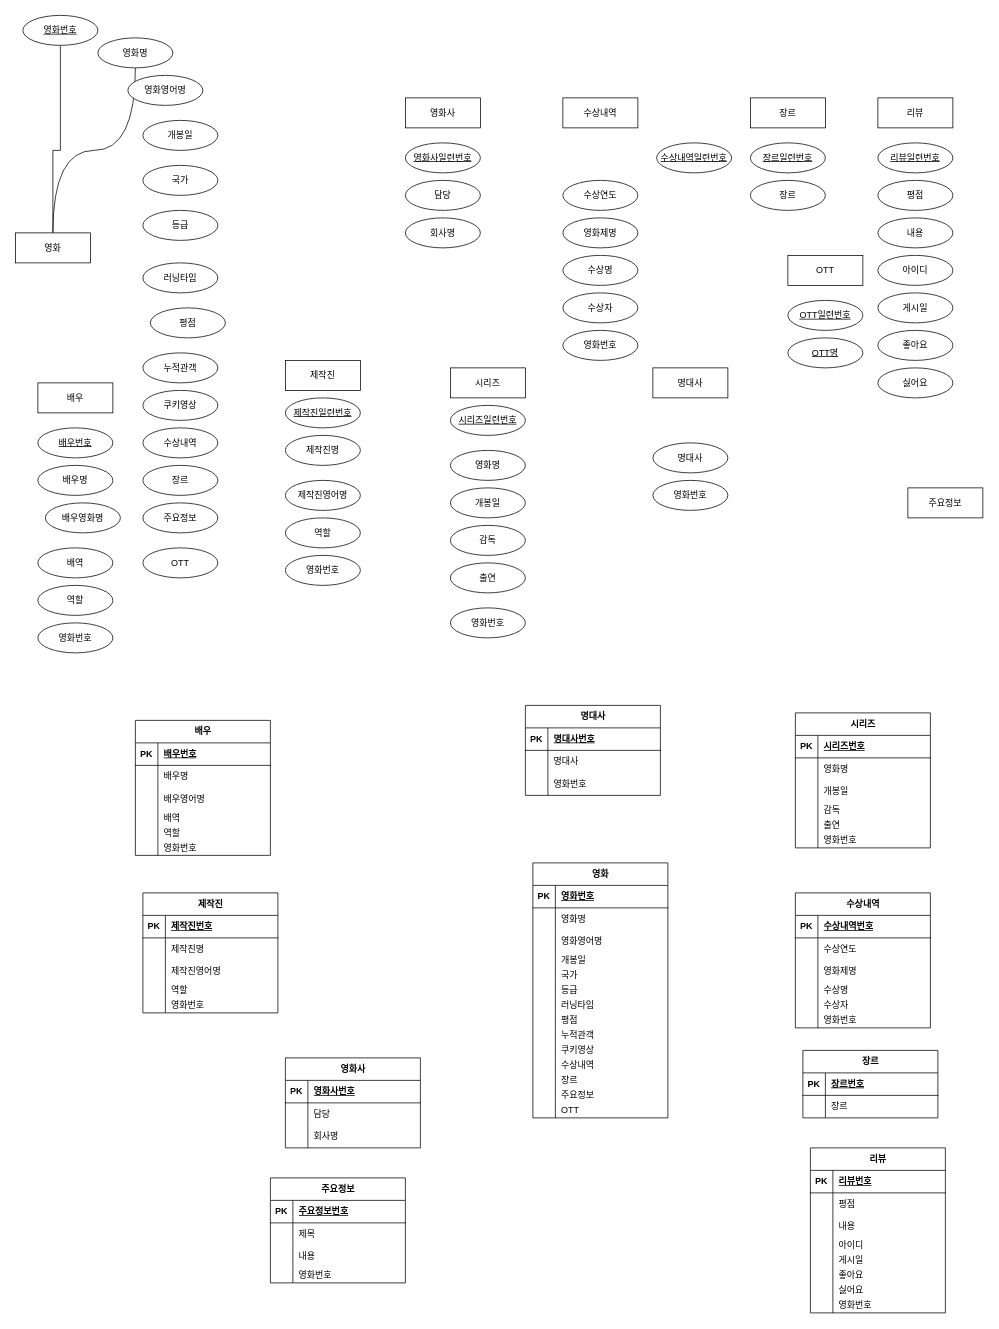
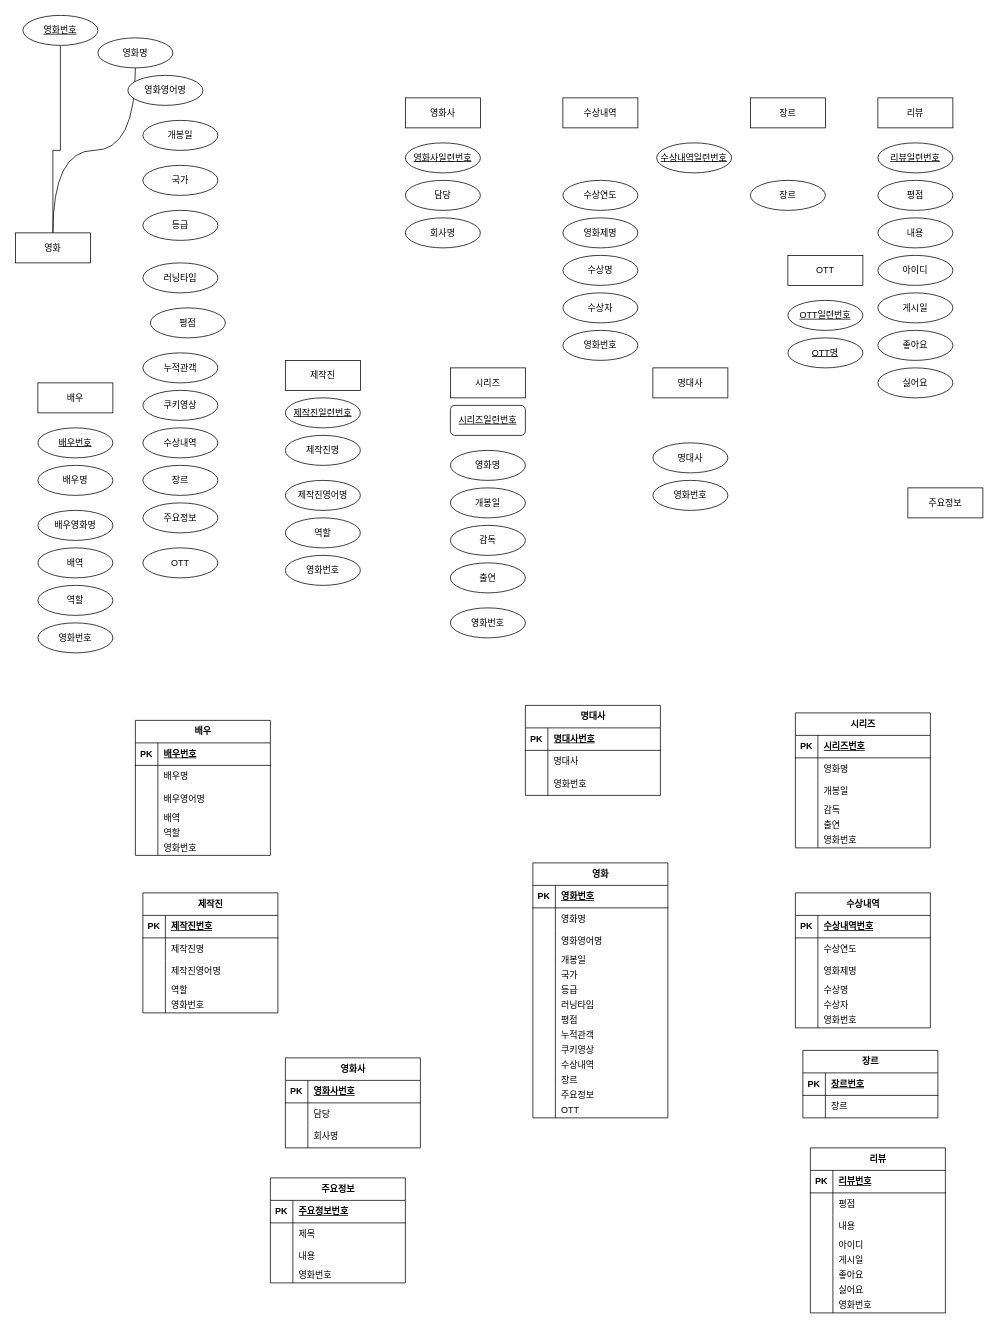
node "장르일련번호": removed
node "시리즈일련번호": shape ellipse -> rounded rectangle
node "배우영화명": moved (83, 518) -> (75, 525)
